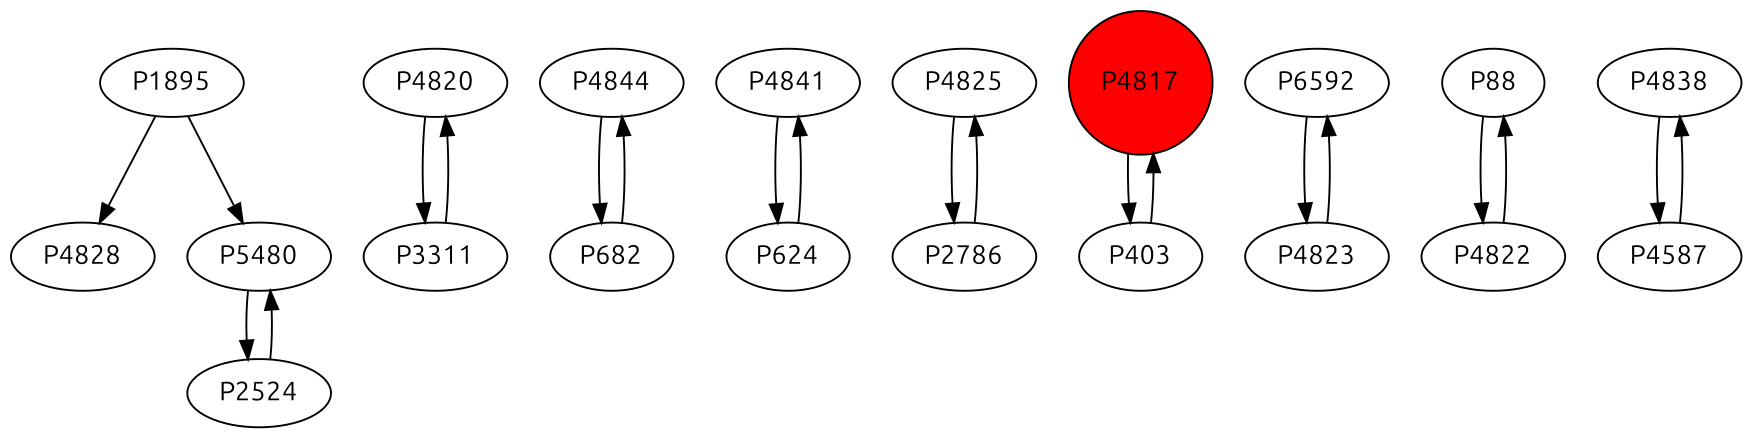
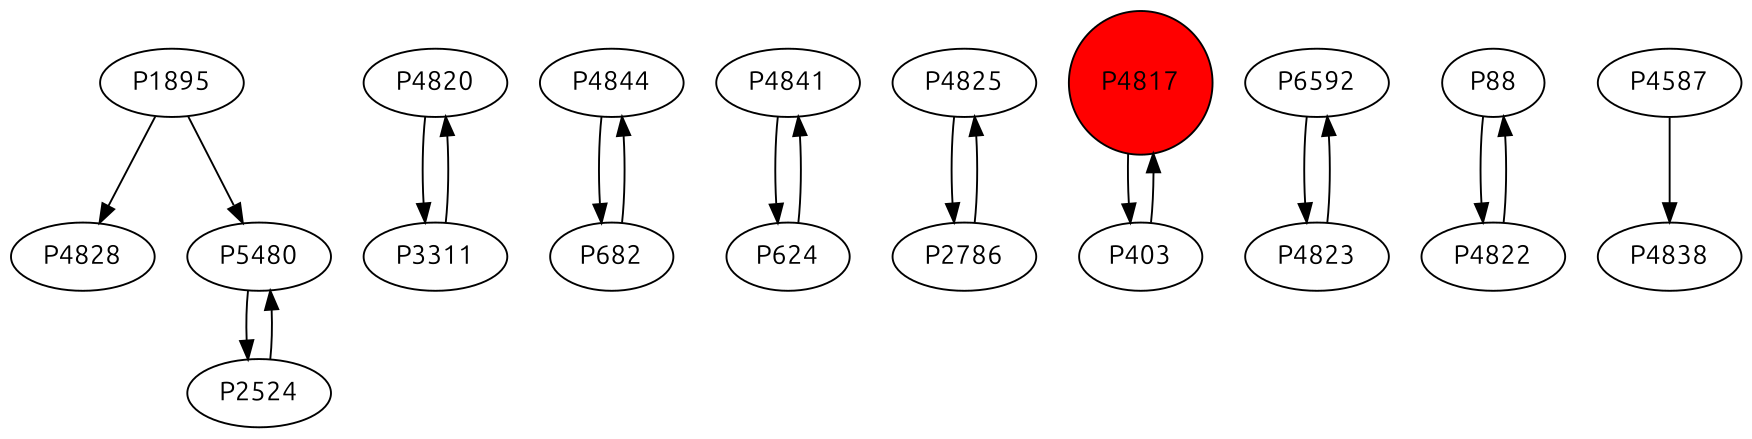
edge "P4838" -> "P4587": removed
